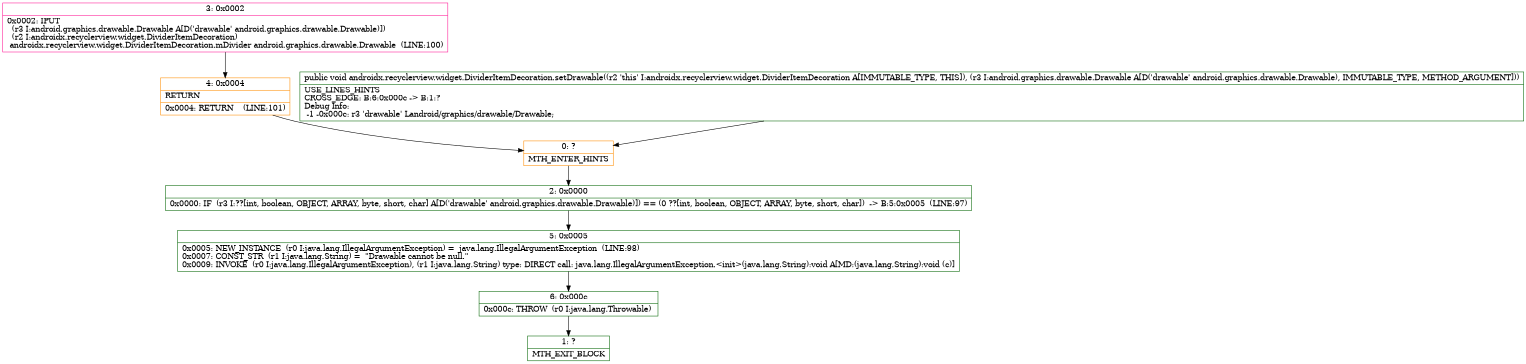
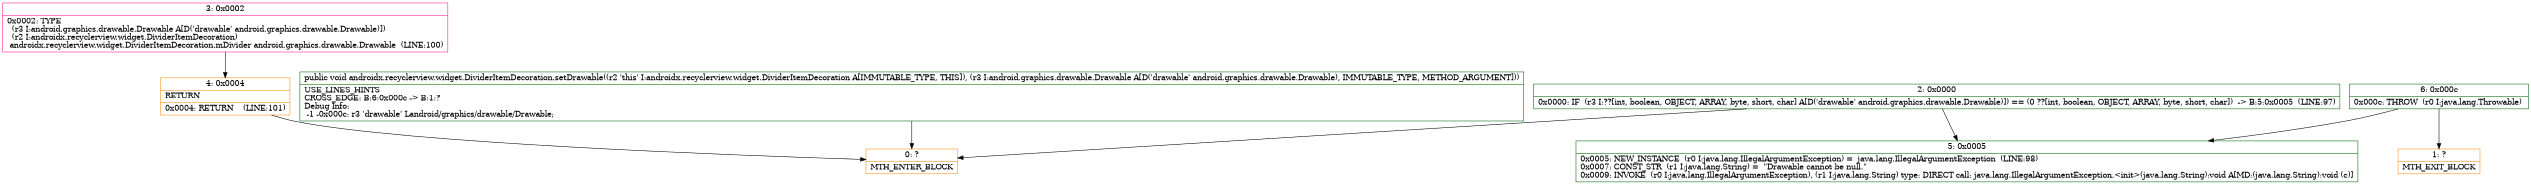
node "3: 0x0002": text "0x0002: IPUT" -> "0x0002: TYPE"
node "0: ?": text "MTH_ENTER_HINTS" -> "MTH_ENTER_BLOCK"
edge "0: ?" -> "2: 0x0000": reversed
edge "5: 0x0005" -> "6: 0x000c": reversed
node "1: ?": color darkgreen -> darkorange
